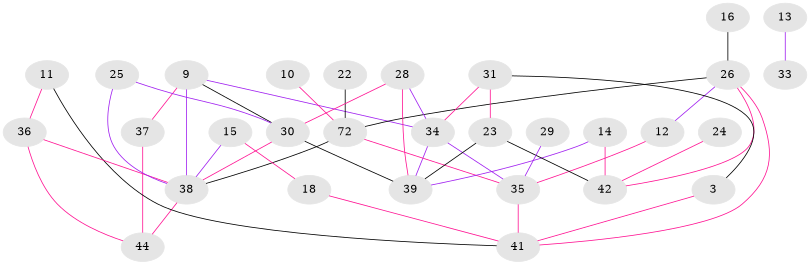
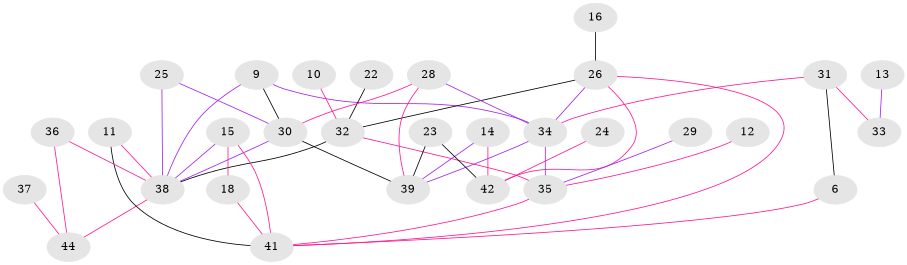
edge "31" -- "23": now "31" -- "33"
edge "11" -- "36": now "11" -- "38"
edge "9" -- "37": removed
edge "26" -- "12": now "26" -- "34"
node "72": label "72" -> "32"
edge "30" -- "38": color deeppink -> purple
edge "15" -- "41": added
node "3": label "3" -> "6"
